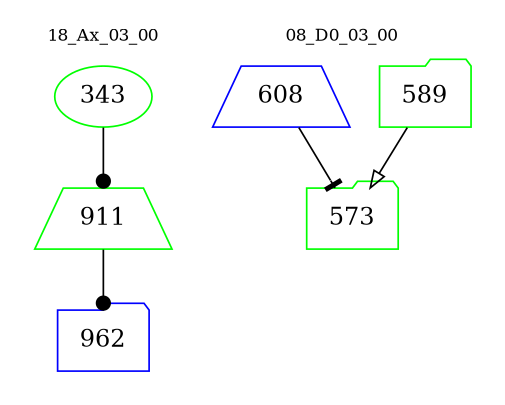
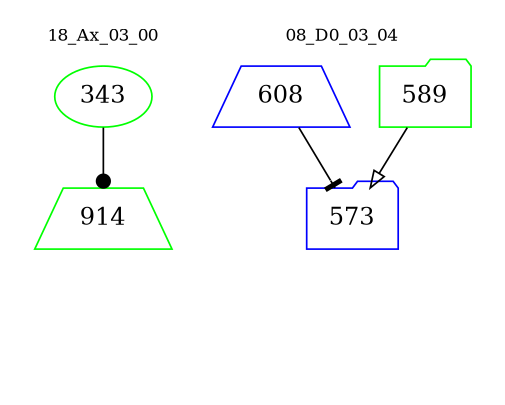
cluster "08_D0_03_00": label "08_D0_03_00" -> "08_D0_03_04"
node "911": label "911" -> "914"
node "573": color green -> blue
node "962": removed
